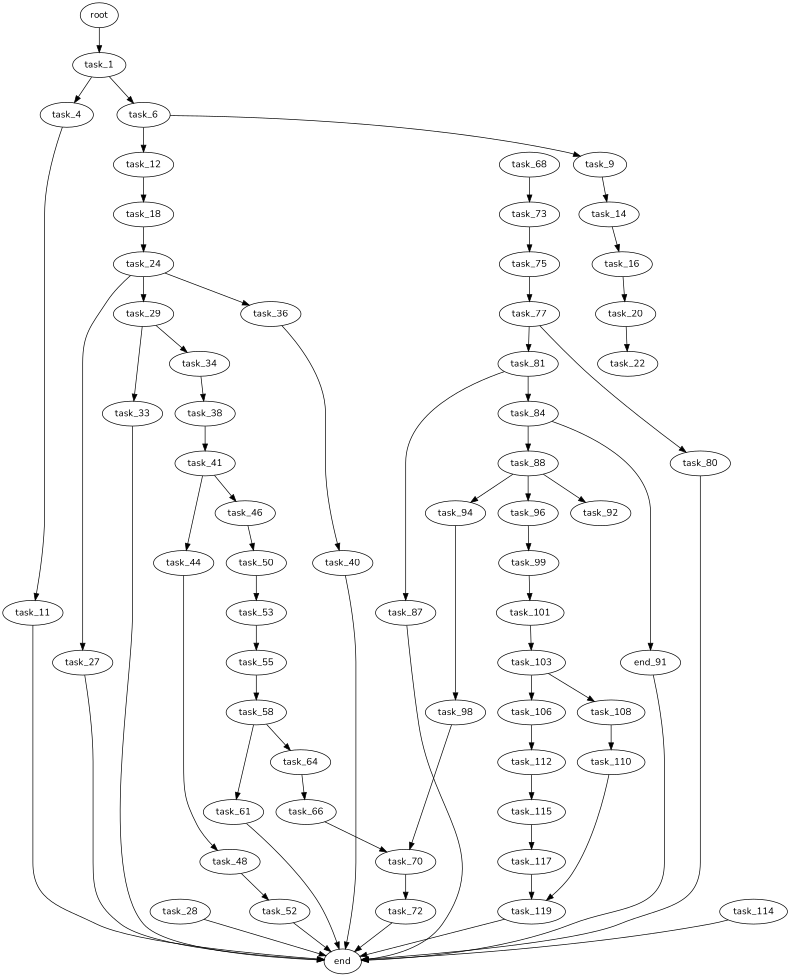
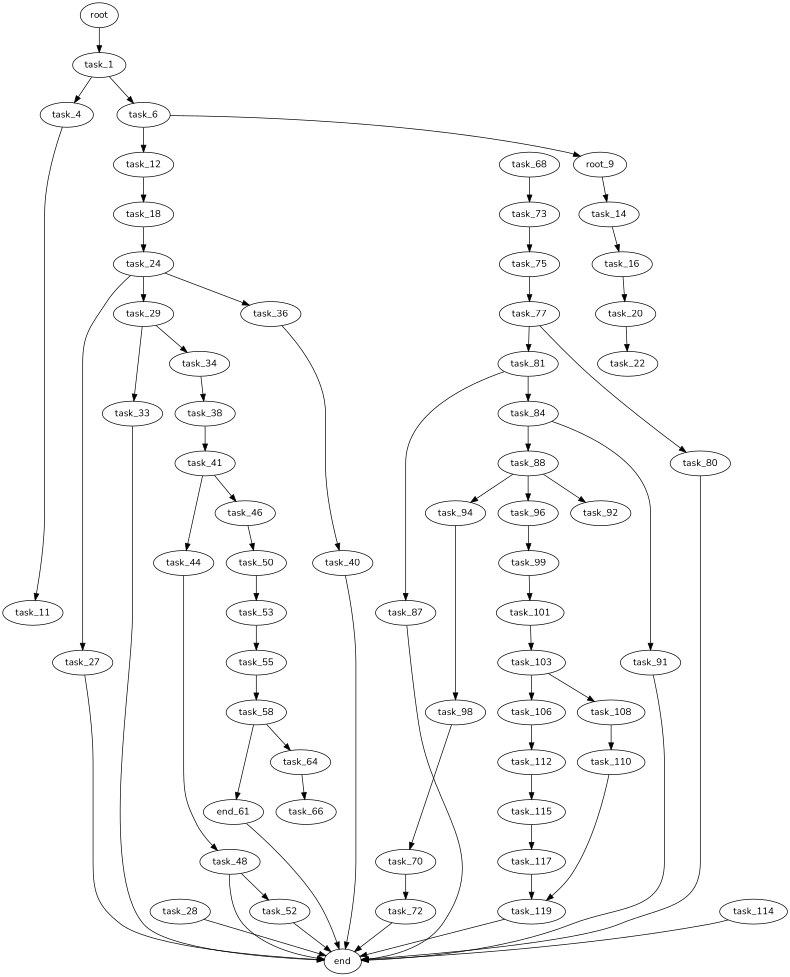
node "task_9": label "task_9" -> "root_9"
node "end_91": label "end_91" -> "task_91"
node "task_61": label "task_61" -> "end_61"
edge "task_66" -> "task_70": removed
edge "task_11" -> "end": now "task_48" -> "end"
